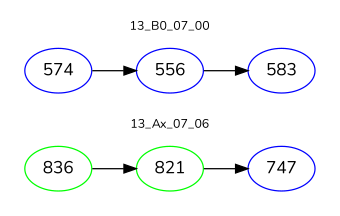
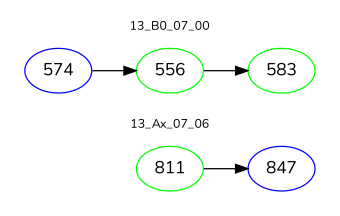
node "556": color blue -> green
node "583": color blue -> green
node "836": removed
node "821": label "821" -> "811"
node "747": label "747" -> "847"
